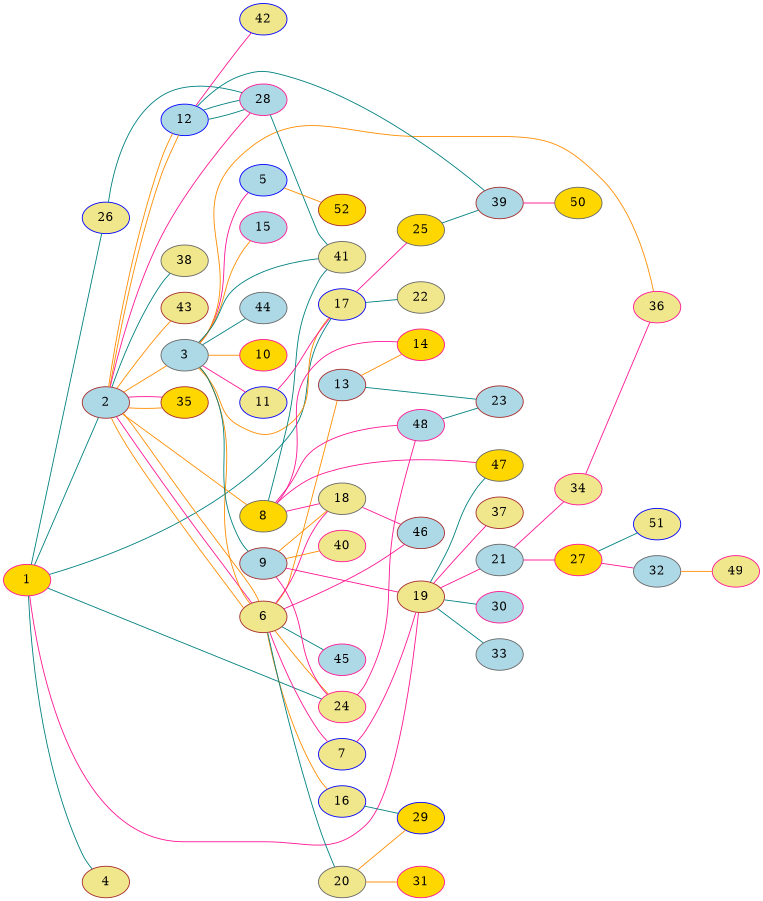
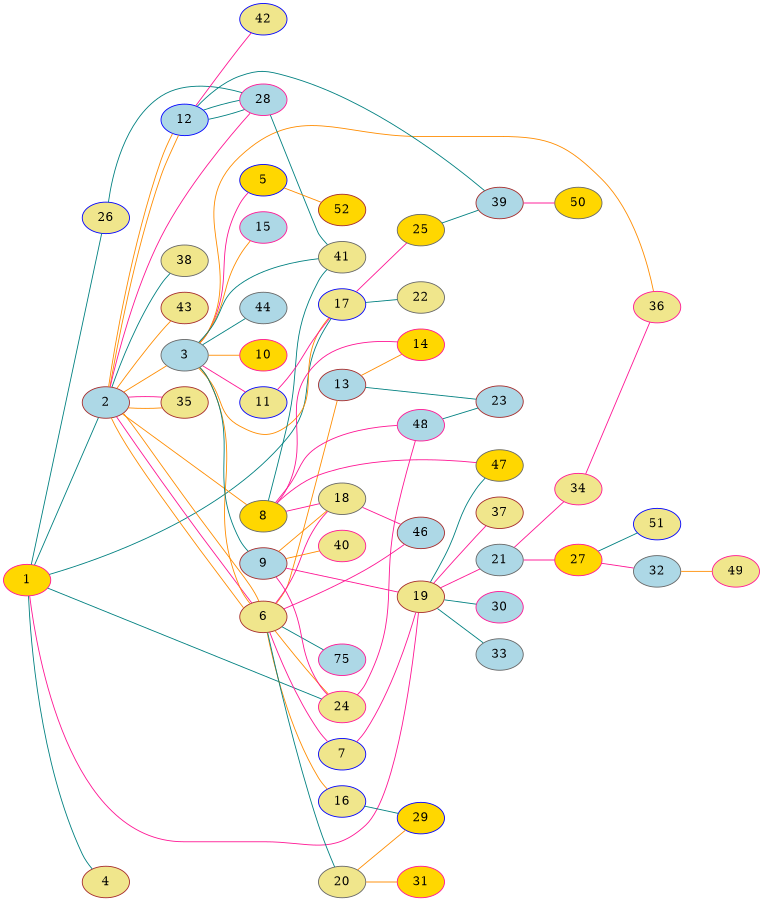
node "5": fillcolor lightblue -> gold
node "35": fillcolor gold -> khaki
node "45": label "45" -> "75"
